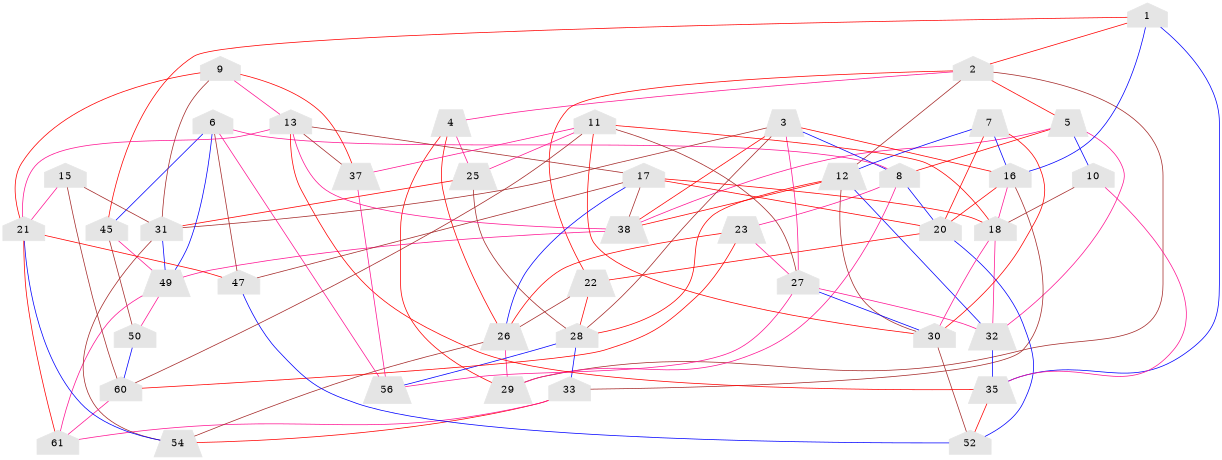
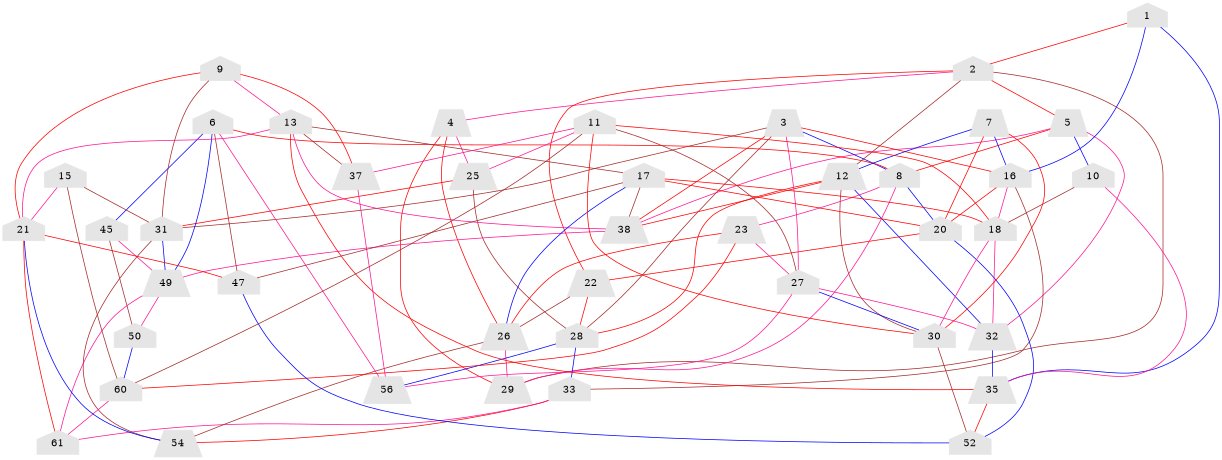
edge "1" -- "45": removed
edge "6" -- "8": color deeppink -> red
